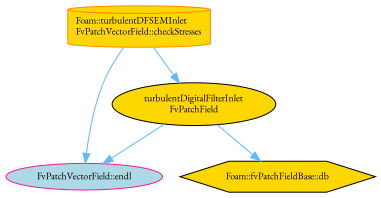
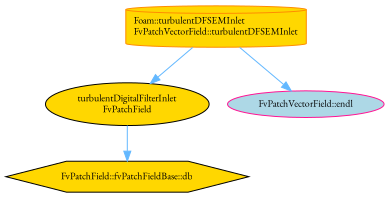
node "Foam::turbulentDFSEMInlet FvPatchVectorField::checkStresses": label "Foam::turbulentDFSEMInlet FvPatchVectorField::checkStresses" -> "Foam::turbulentDFSEMInlet FvPatchVectorField::turbulentDFSEMInlet"
edge "turbulentDigitalFilterInlet FvPatchField" -> "FvPatchVectorField::endl": removed
node "Foam::fvPatchFieldBase::db": label "Foam::fvPatchFieldBase::db" -> "FvPatchField::fvPatchFieldBase::db"
